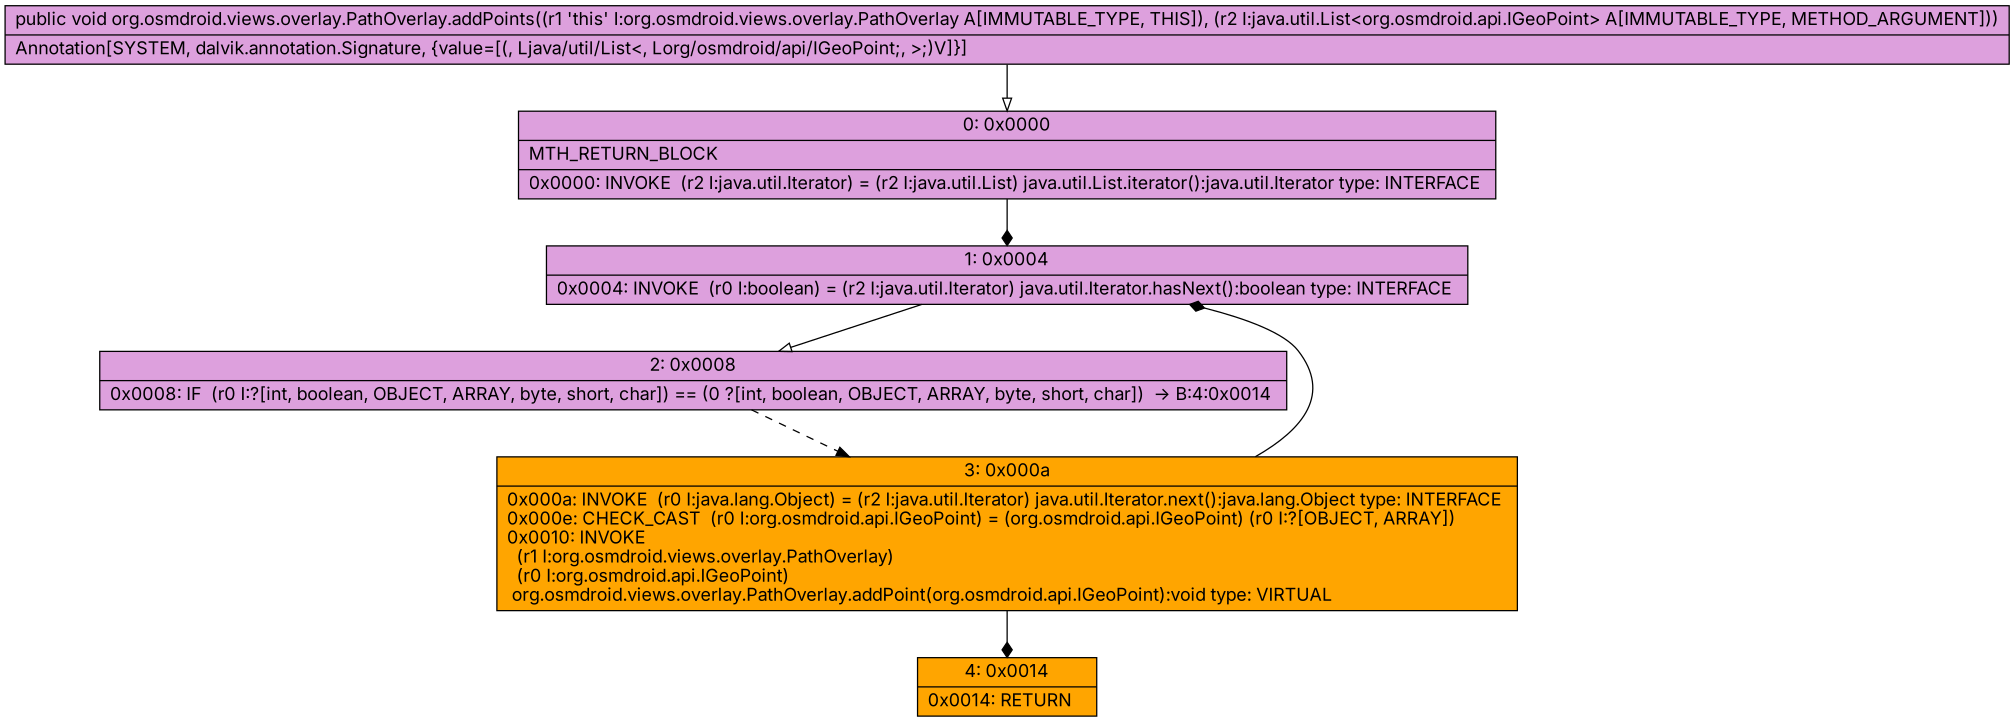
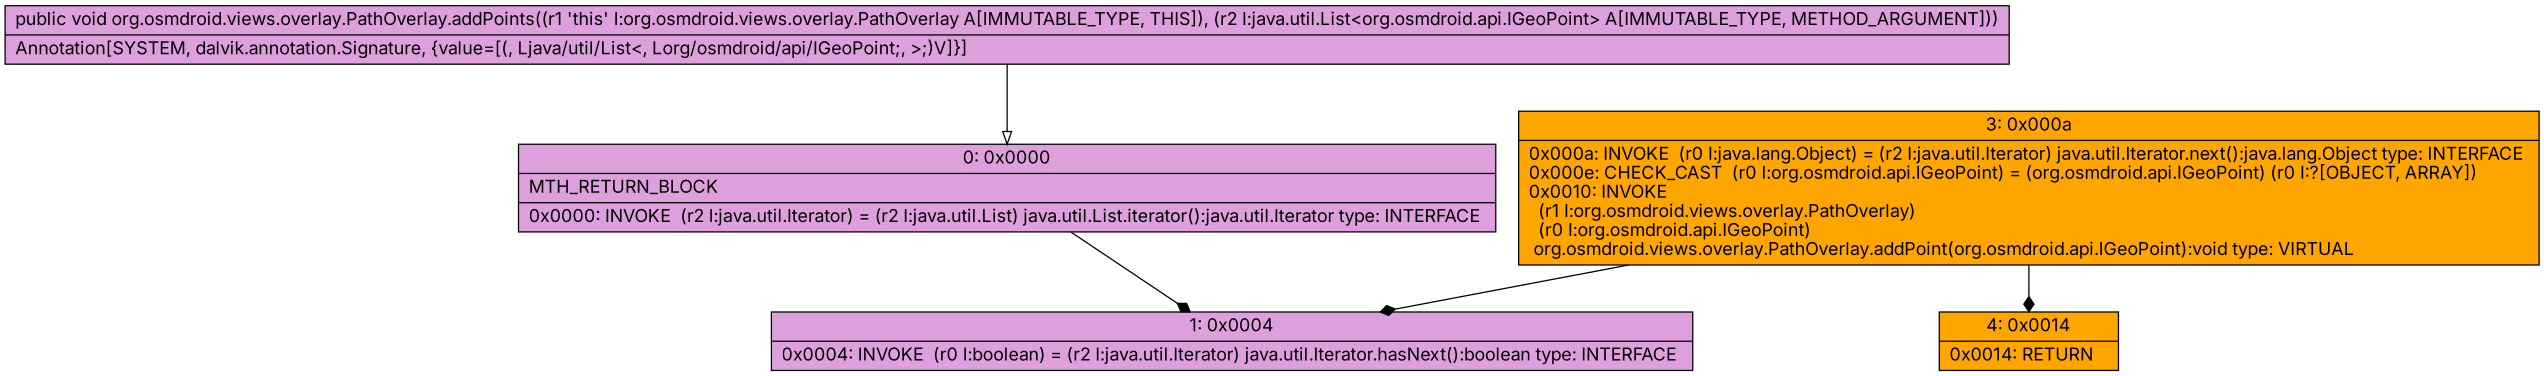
node "2: 0x0008": removed
